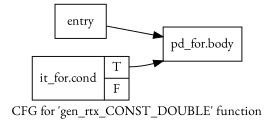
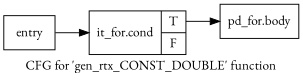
edge "entry" -> "pd_for.body": now "entry" -> "it_for.cond"
